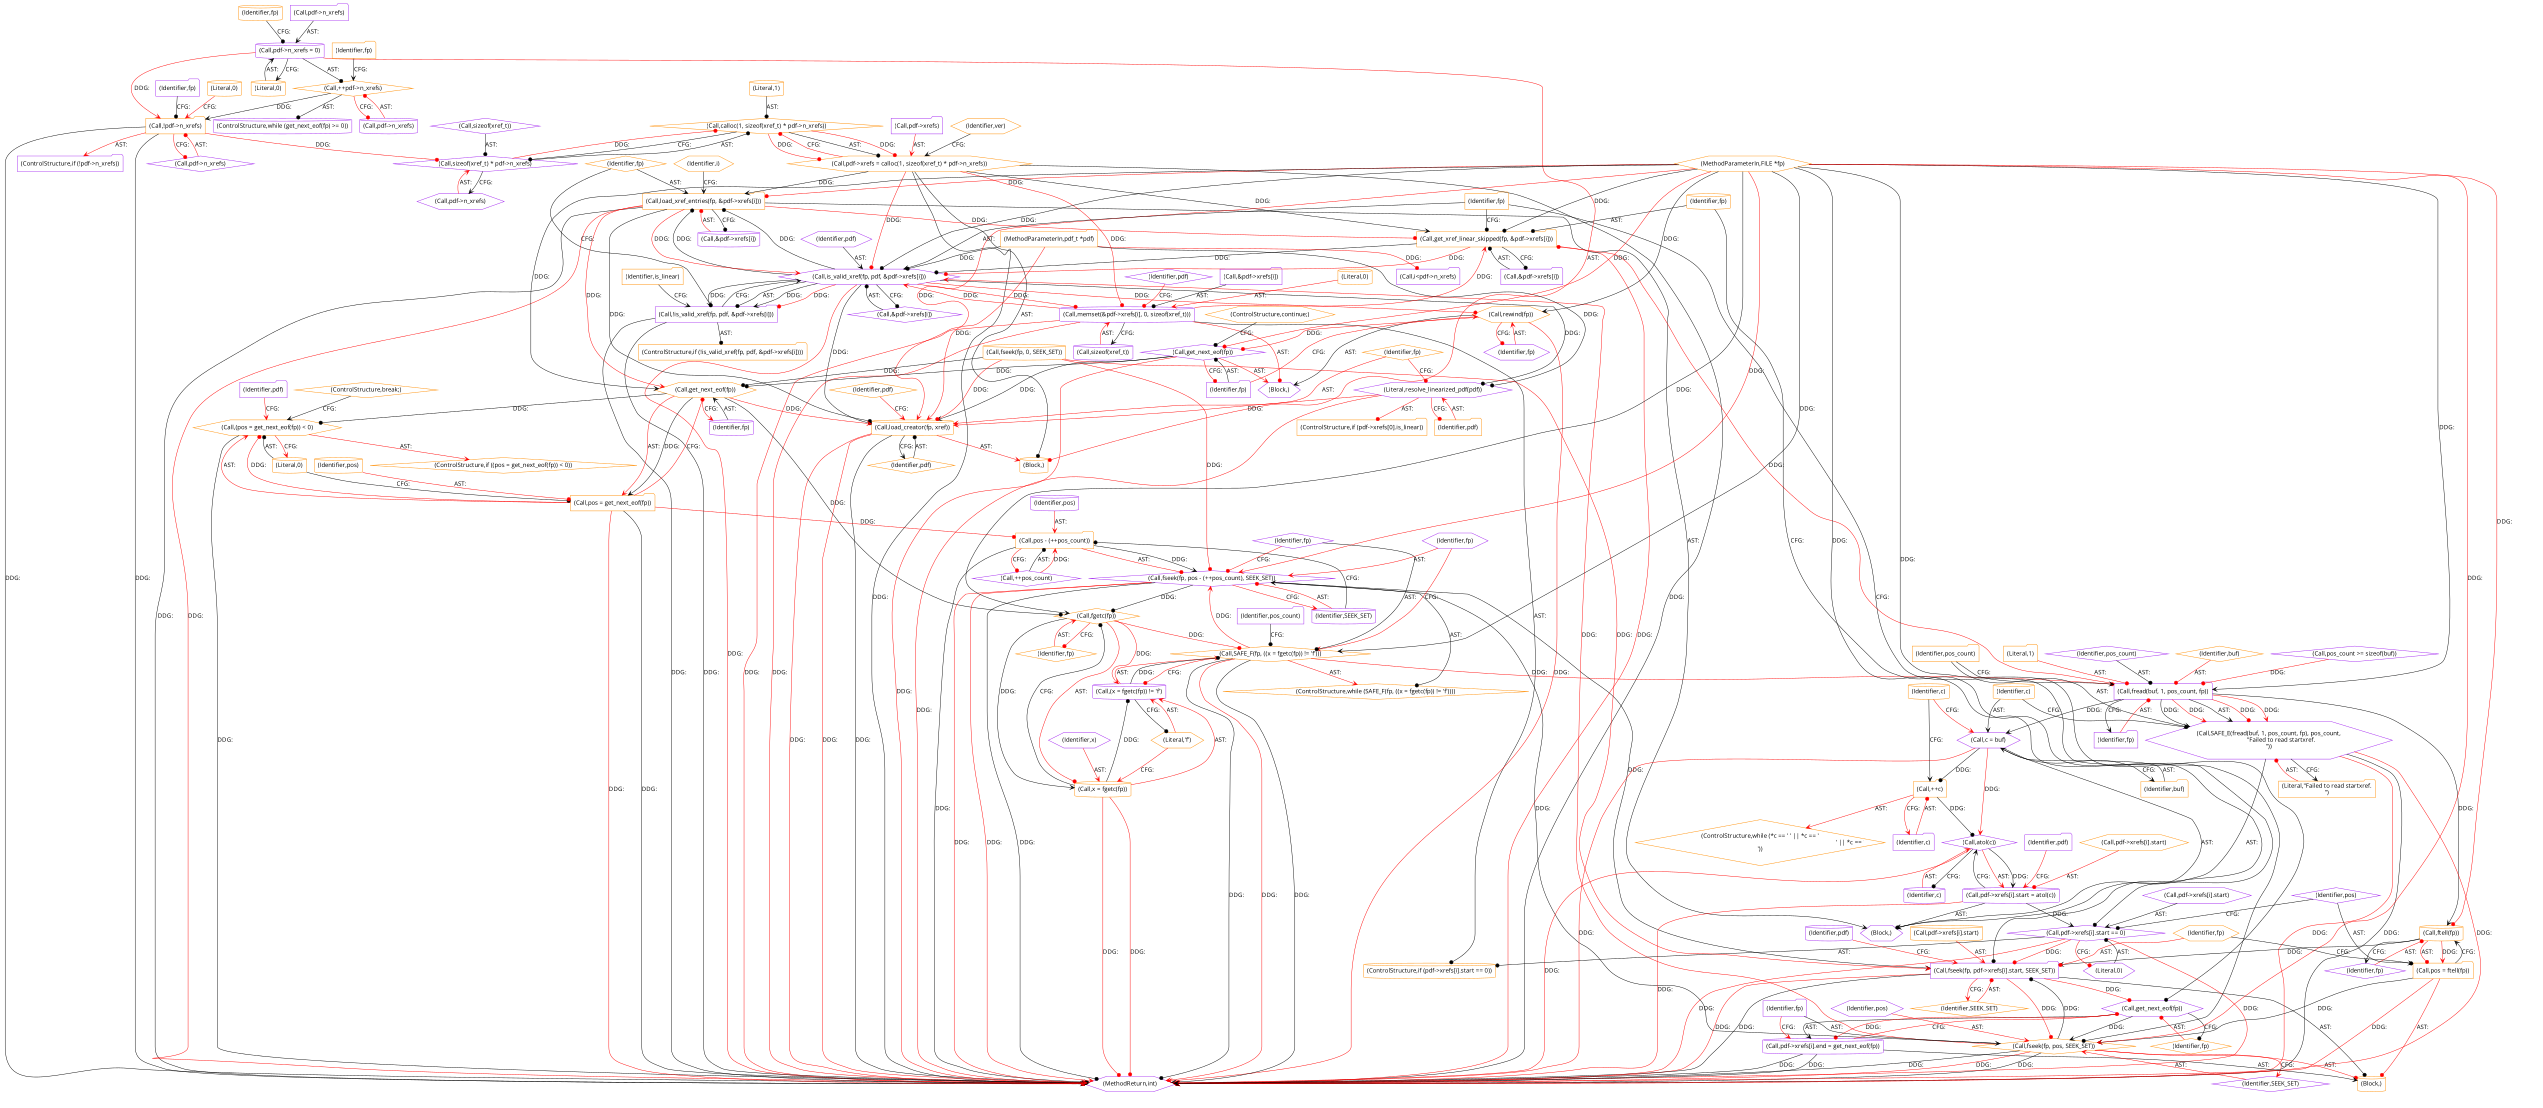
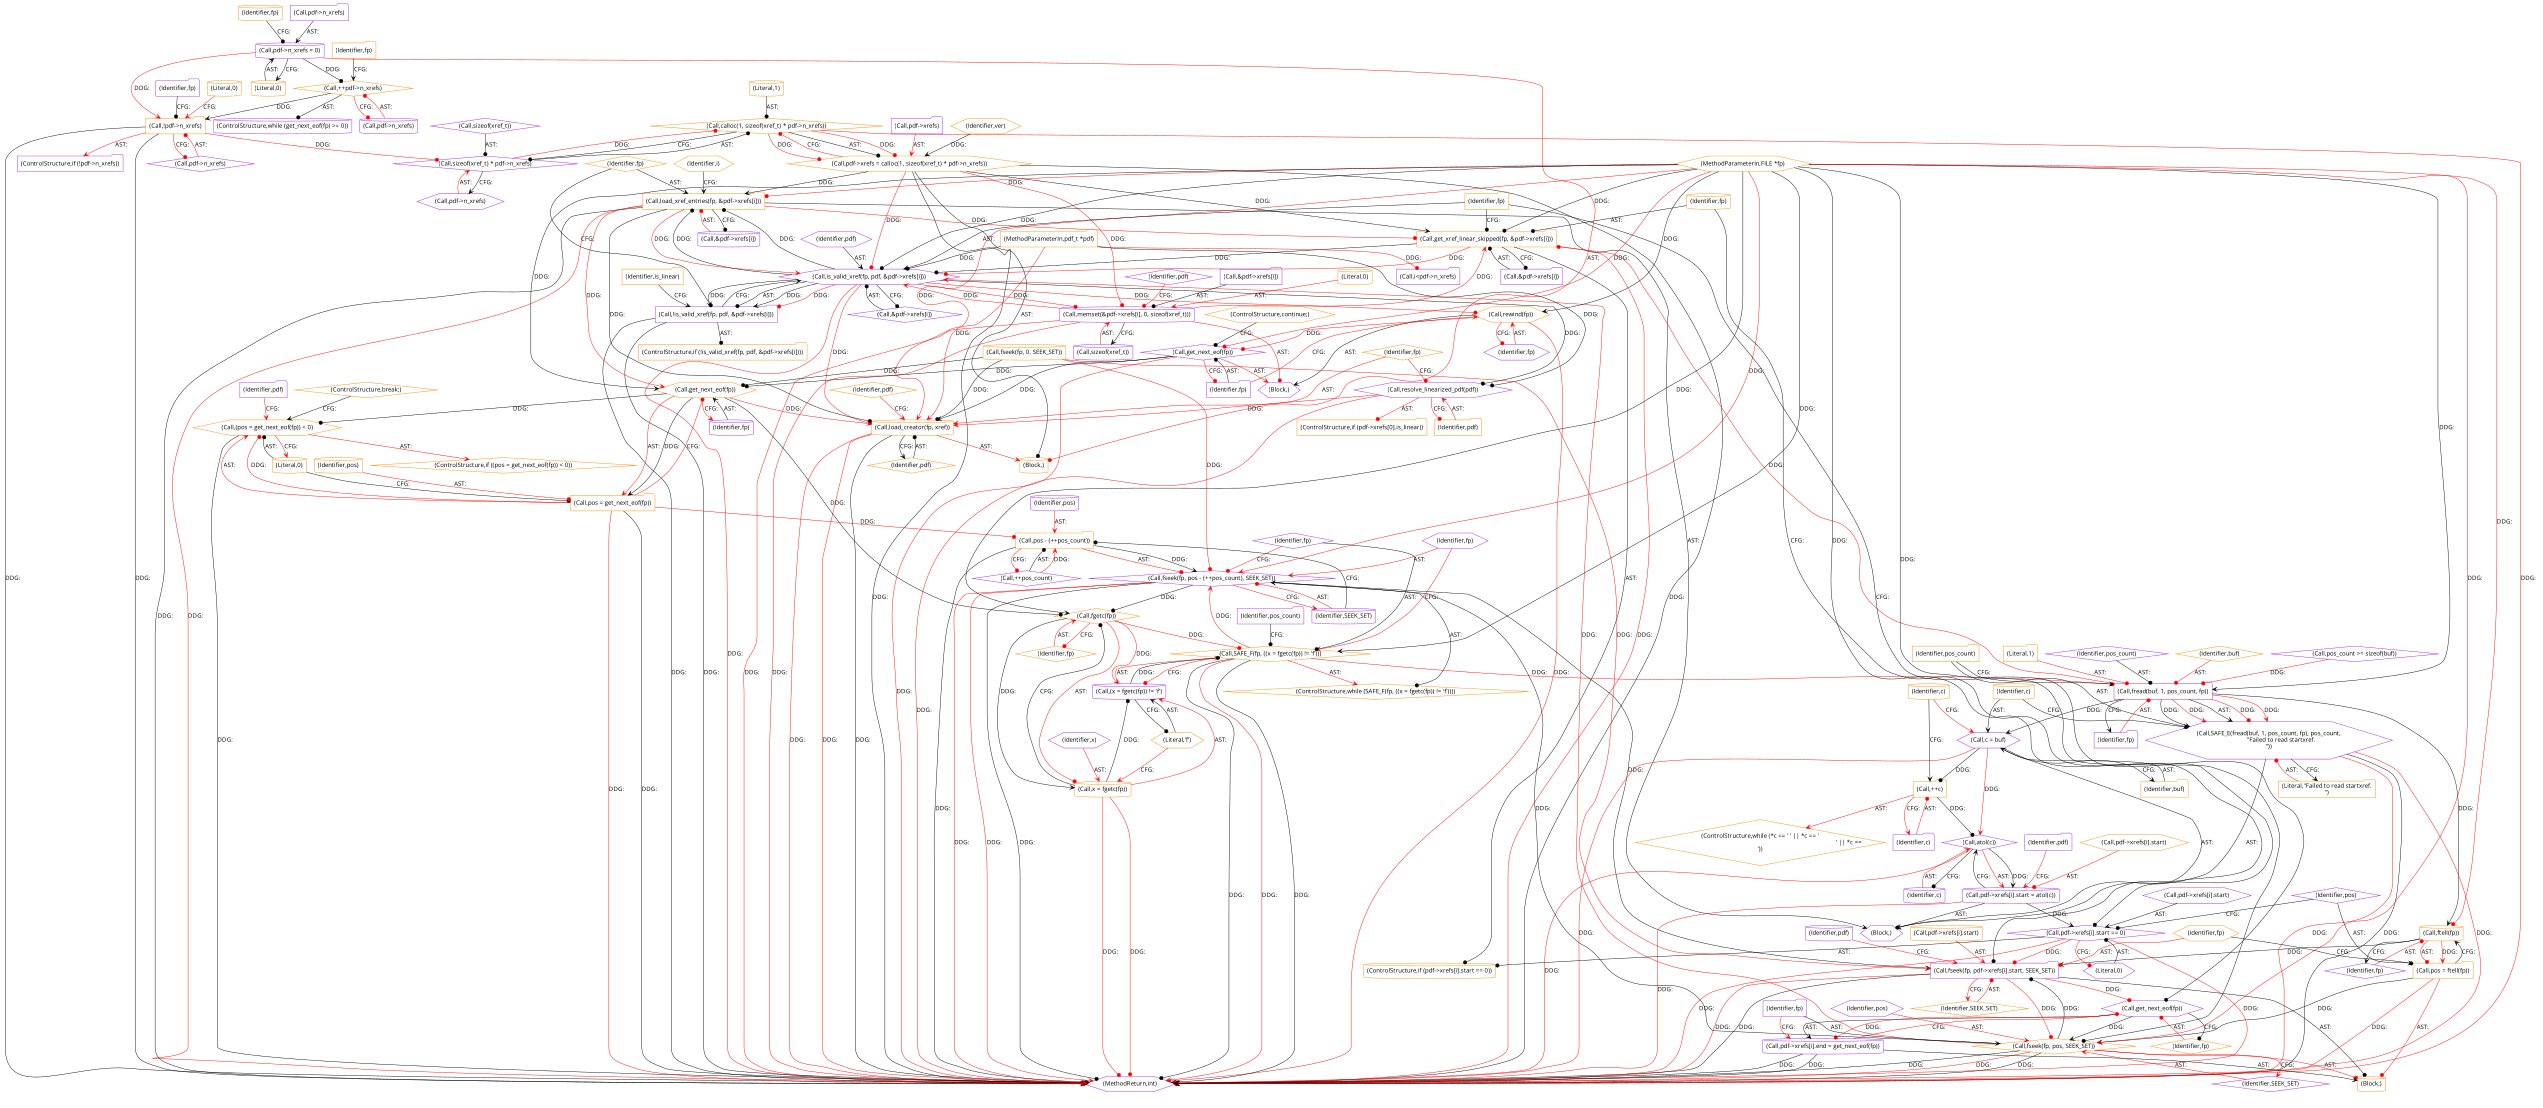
edge "(Call,pdf->n_xrefs = 0)" -> "(Call,++pdf->n_xrefs)": label "AST: " -> "DDG: "
edge "(Identifier,ver)" -> "(Call,pdf->xrefs = calloc(1, sizeof(xref_t) * pdf->n_xrefs))": label "CFG: " -> "DDG: "
edge "(Call,is_valid_xref(fp, pdf, &pdf->xrefs[i]))" -> "(Call,load_creator(fp, xref))": color black -> red
edge "(Call,fseek(fp, 0, SEEK_SET))" -> "(Call,load_creator(fp, xref))": color red -> black
node "(Literal,resolve_linearized_pdf(pdf))": label "(Literal,resolve_linearized_pdf(pdf))" -> "(Call,resolve_linearized_pdf(pdf))"
edge "(Call,calloc(1, sizeof(xref_t) * pdf->n_xrefs))" -> "(MethodReturn,int)": added, label "DDG:"
edge "(Call,memset(&pdf->xrefs[i], 0, sizeof(xref_t)))" -> "(ControlStructure,if (pdf->xrefs[i].start == 0))": now "(Call,get_xref_linear_skipped(fp, &pdf->xrefs[i]))" -> "(ControlStructure,if (pdf->xrefs[i].start == 0))"
edge "(Literal,'f')" -> "(Call,(x = fgetc(fp)) != 'f')": color red -> black
